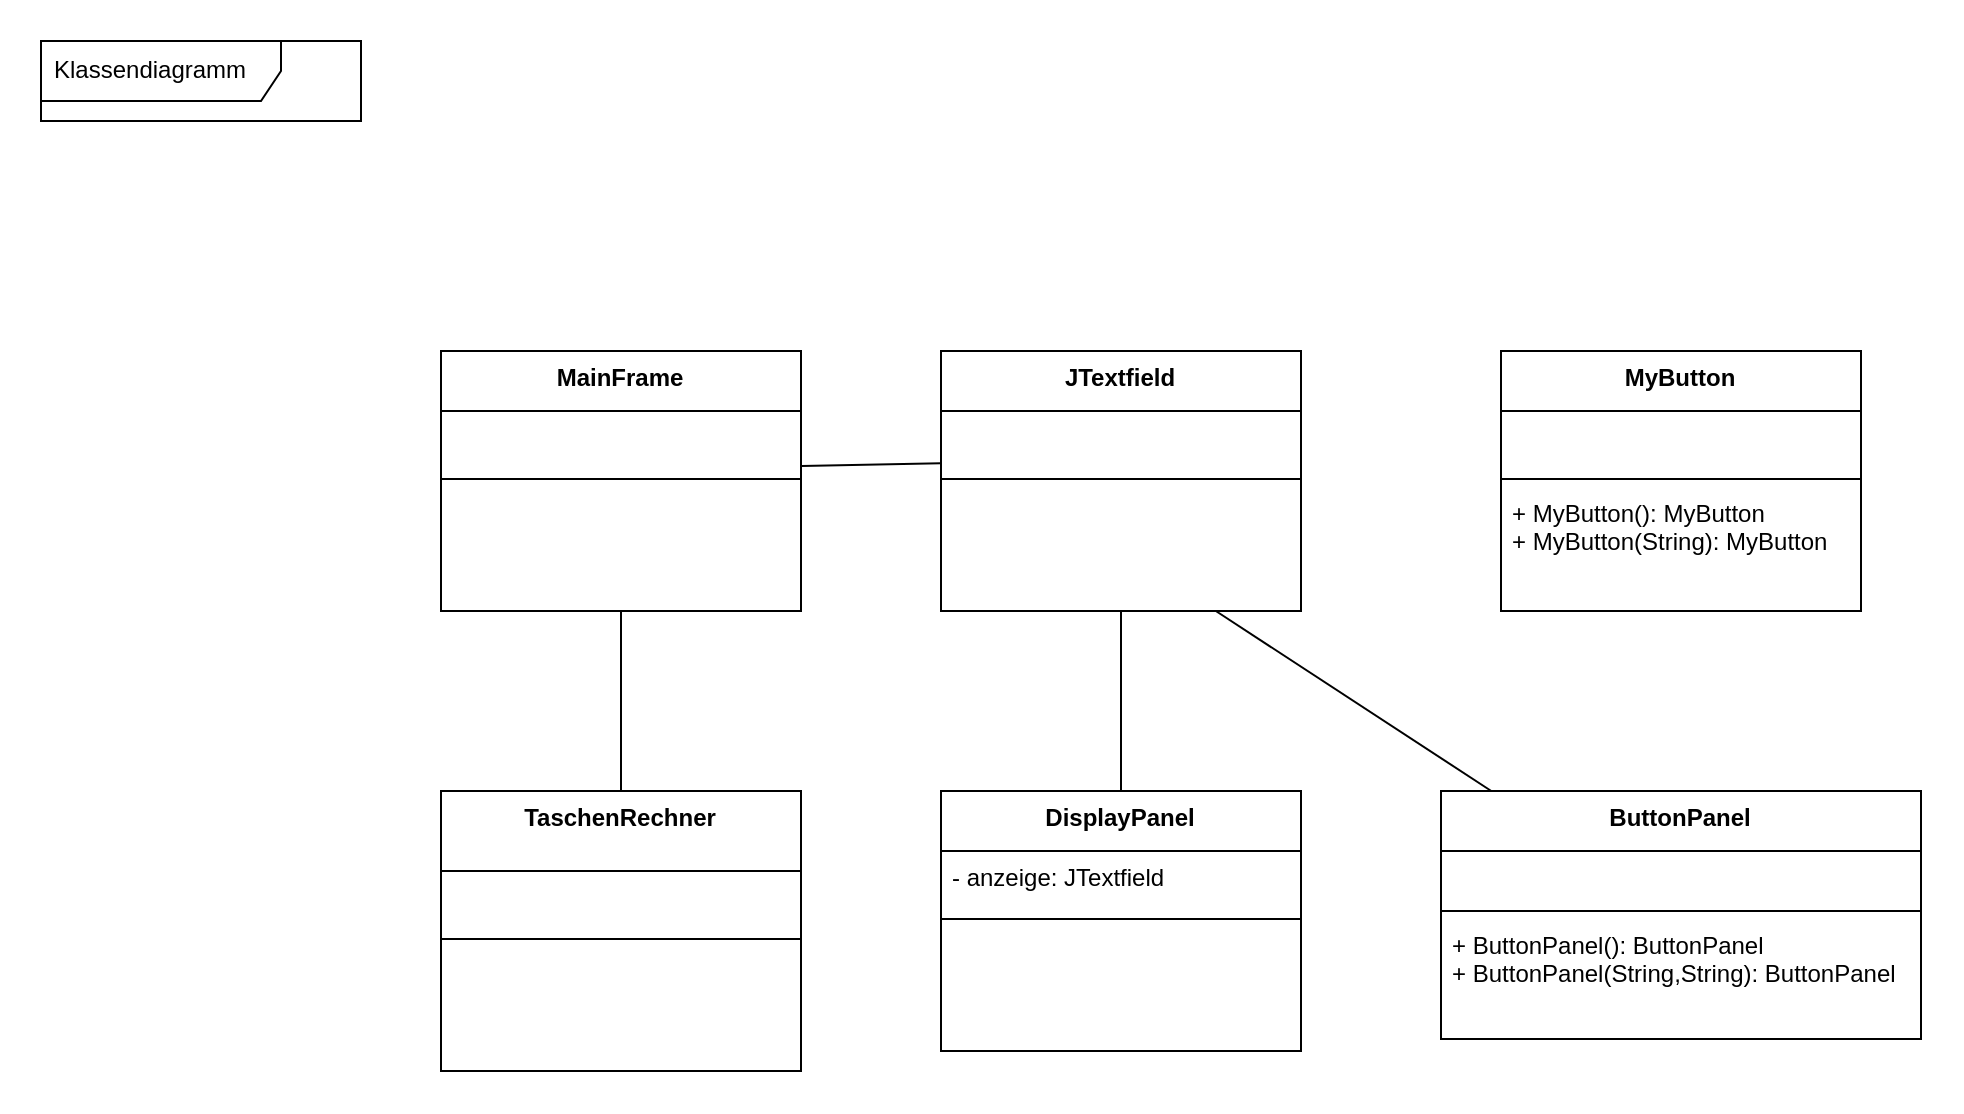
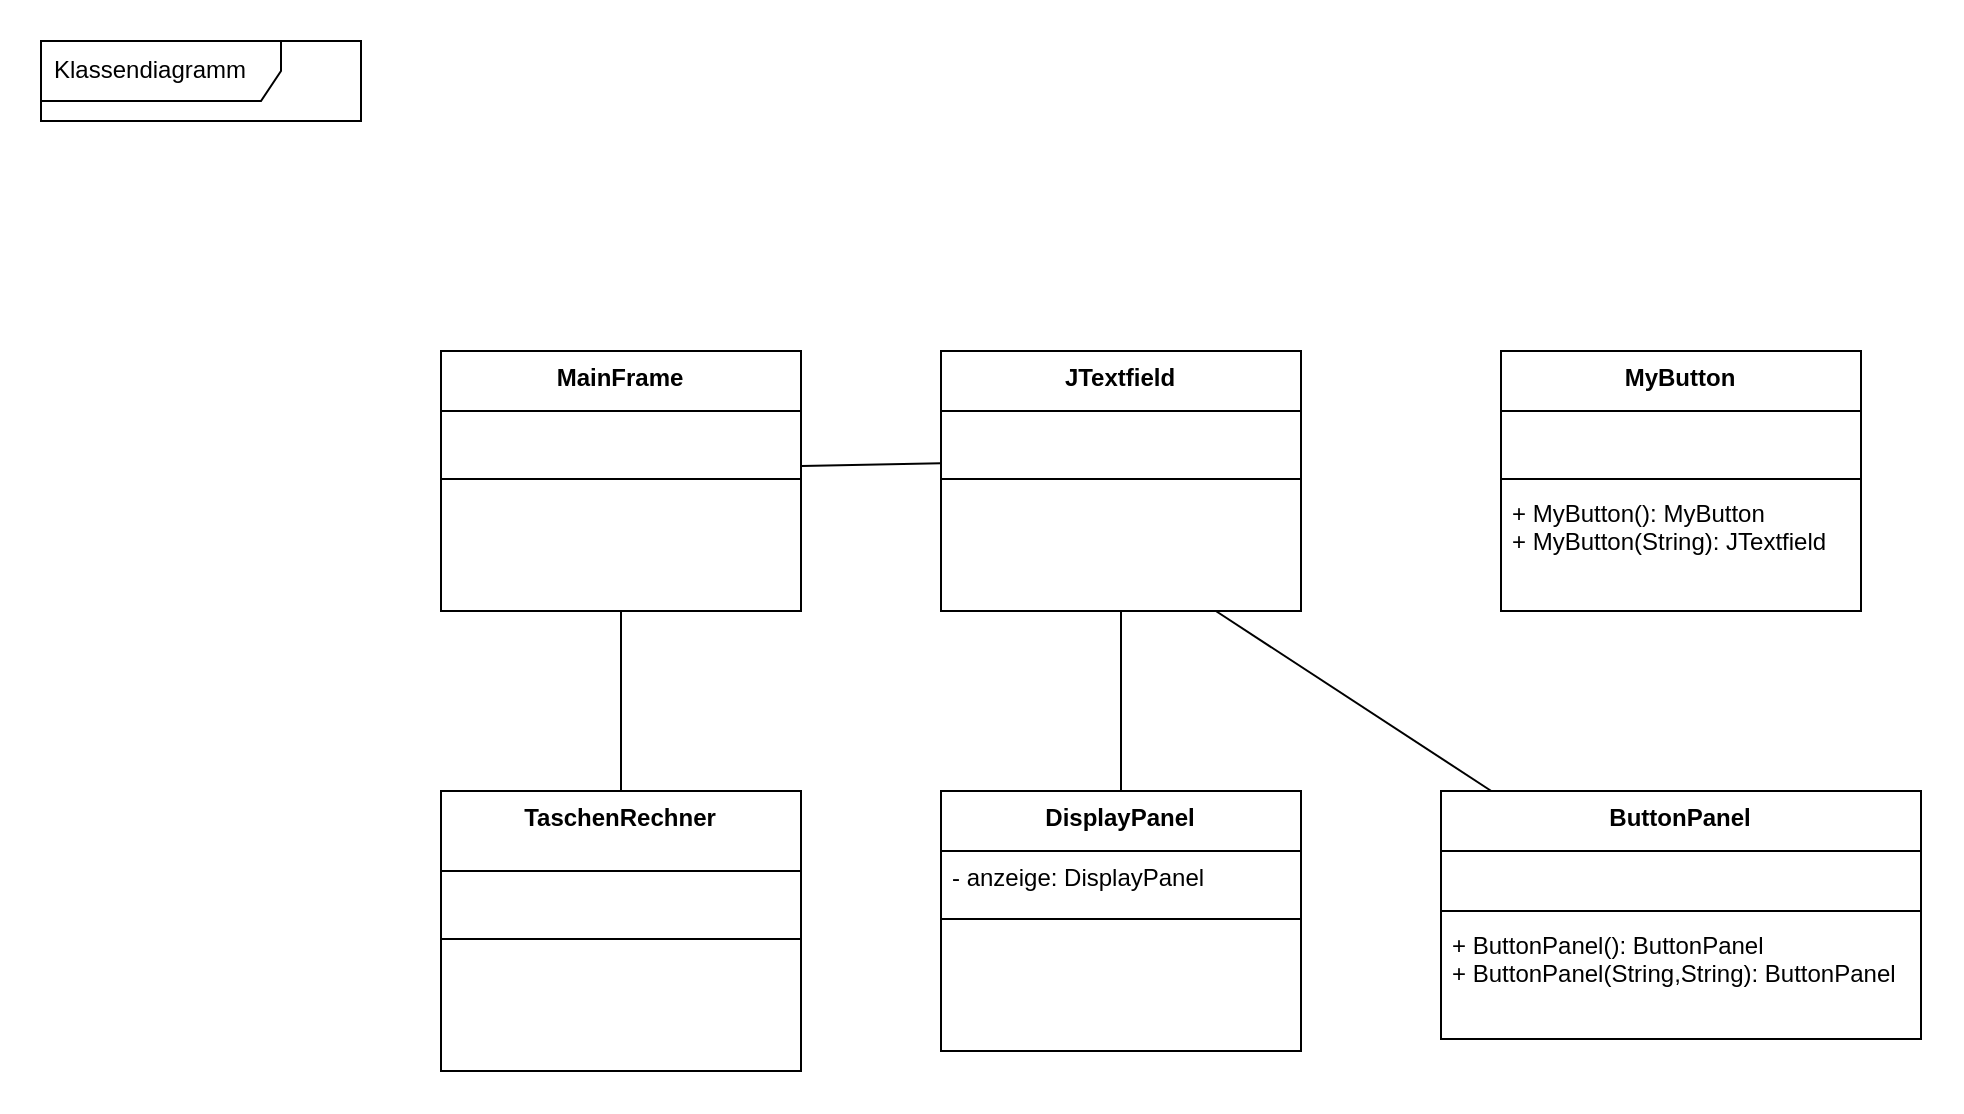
node "+ MyButton(): MyButton + MyButton(String): MyButton": label "+ MyButton(): MyButton + MyButton(String): MyButton" -> "+ MyButton(): MyButton + MyButton(String): JTextfield"
node "- anzeige: JTextfield": label "- anzeige: JTextfield" -> "- anzeige: DisplayPanel"
